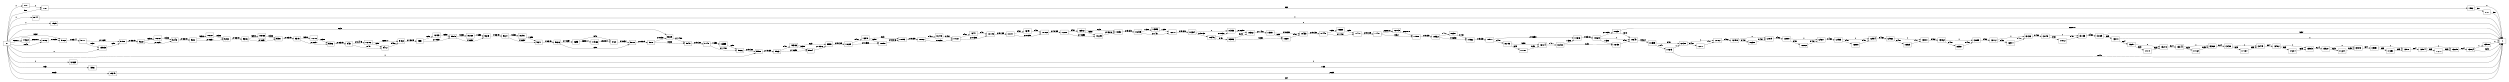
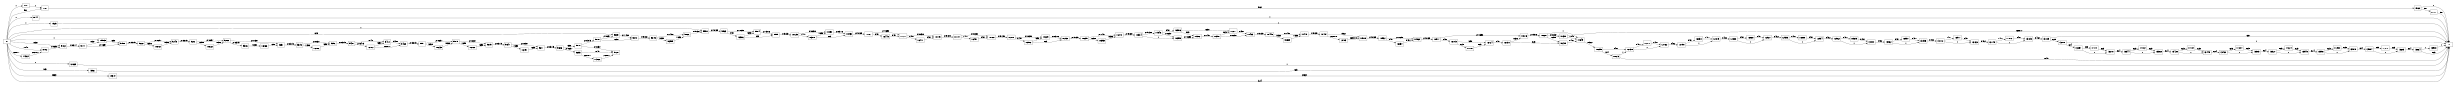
edge "9306" -> "9351": now "9282" -> "9351"
edge "9720" -> "9810": reversed
